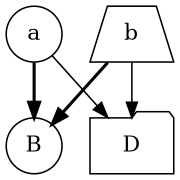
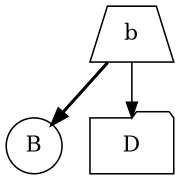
node "a": removed
